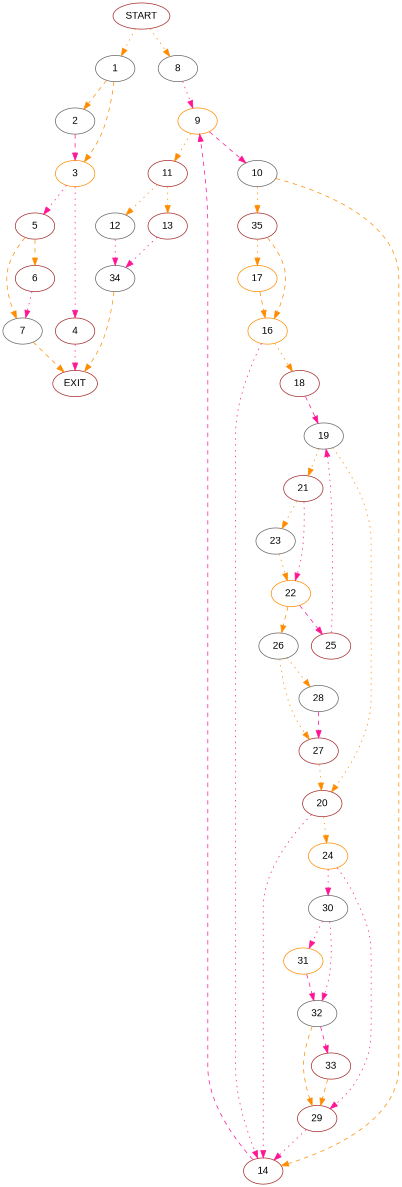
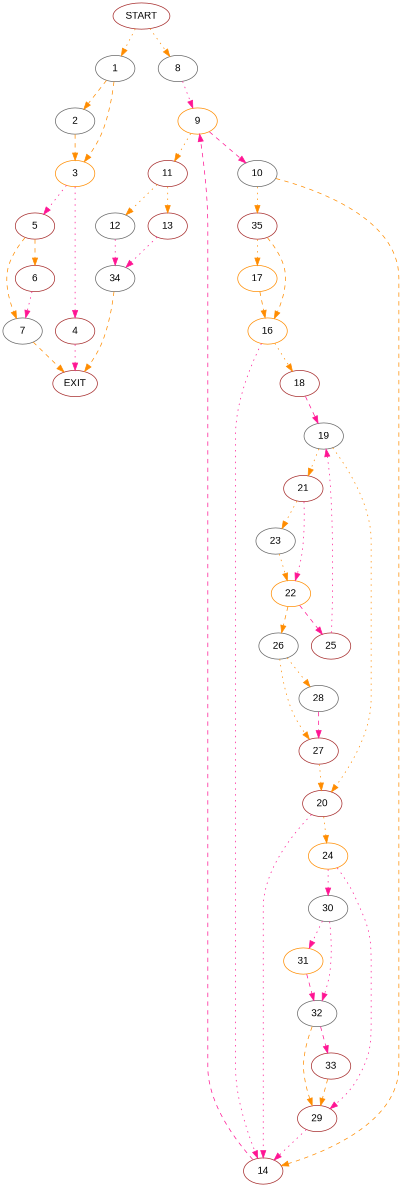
edge "2" -> "3": color deeppink -> darkorange
